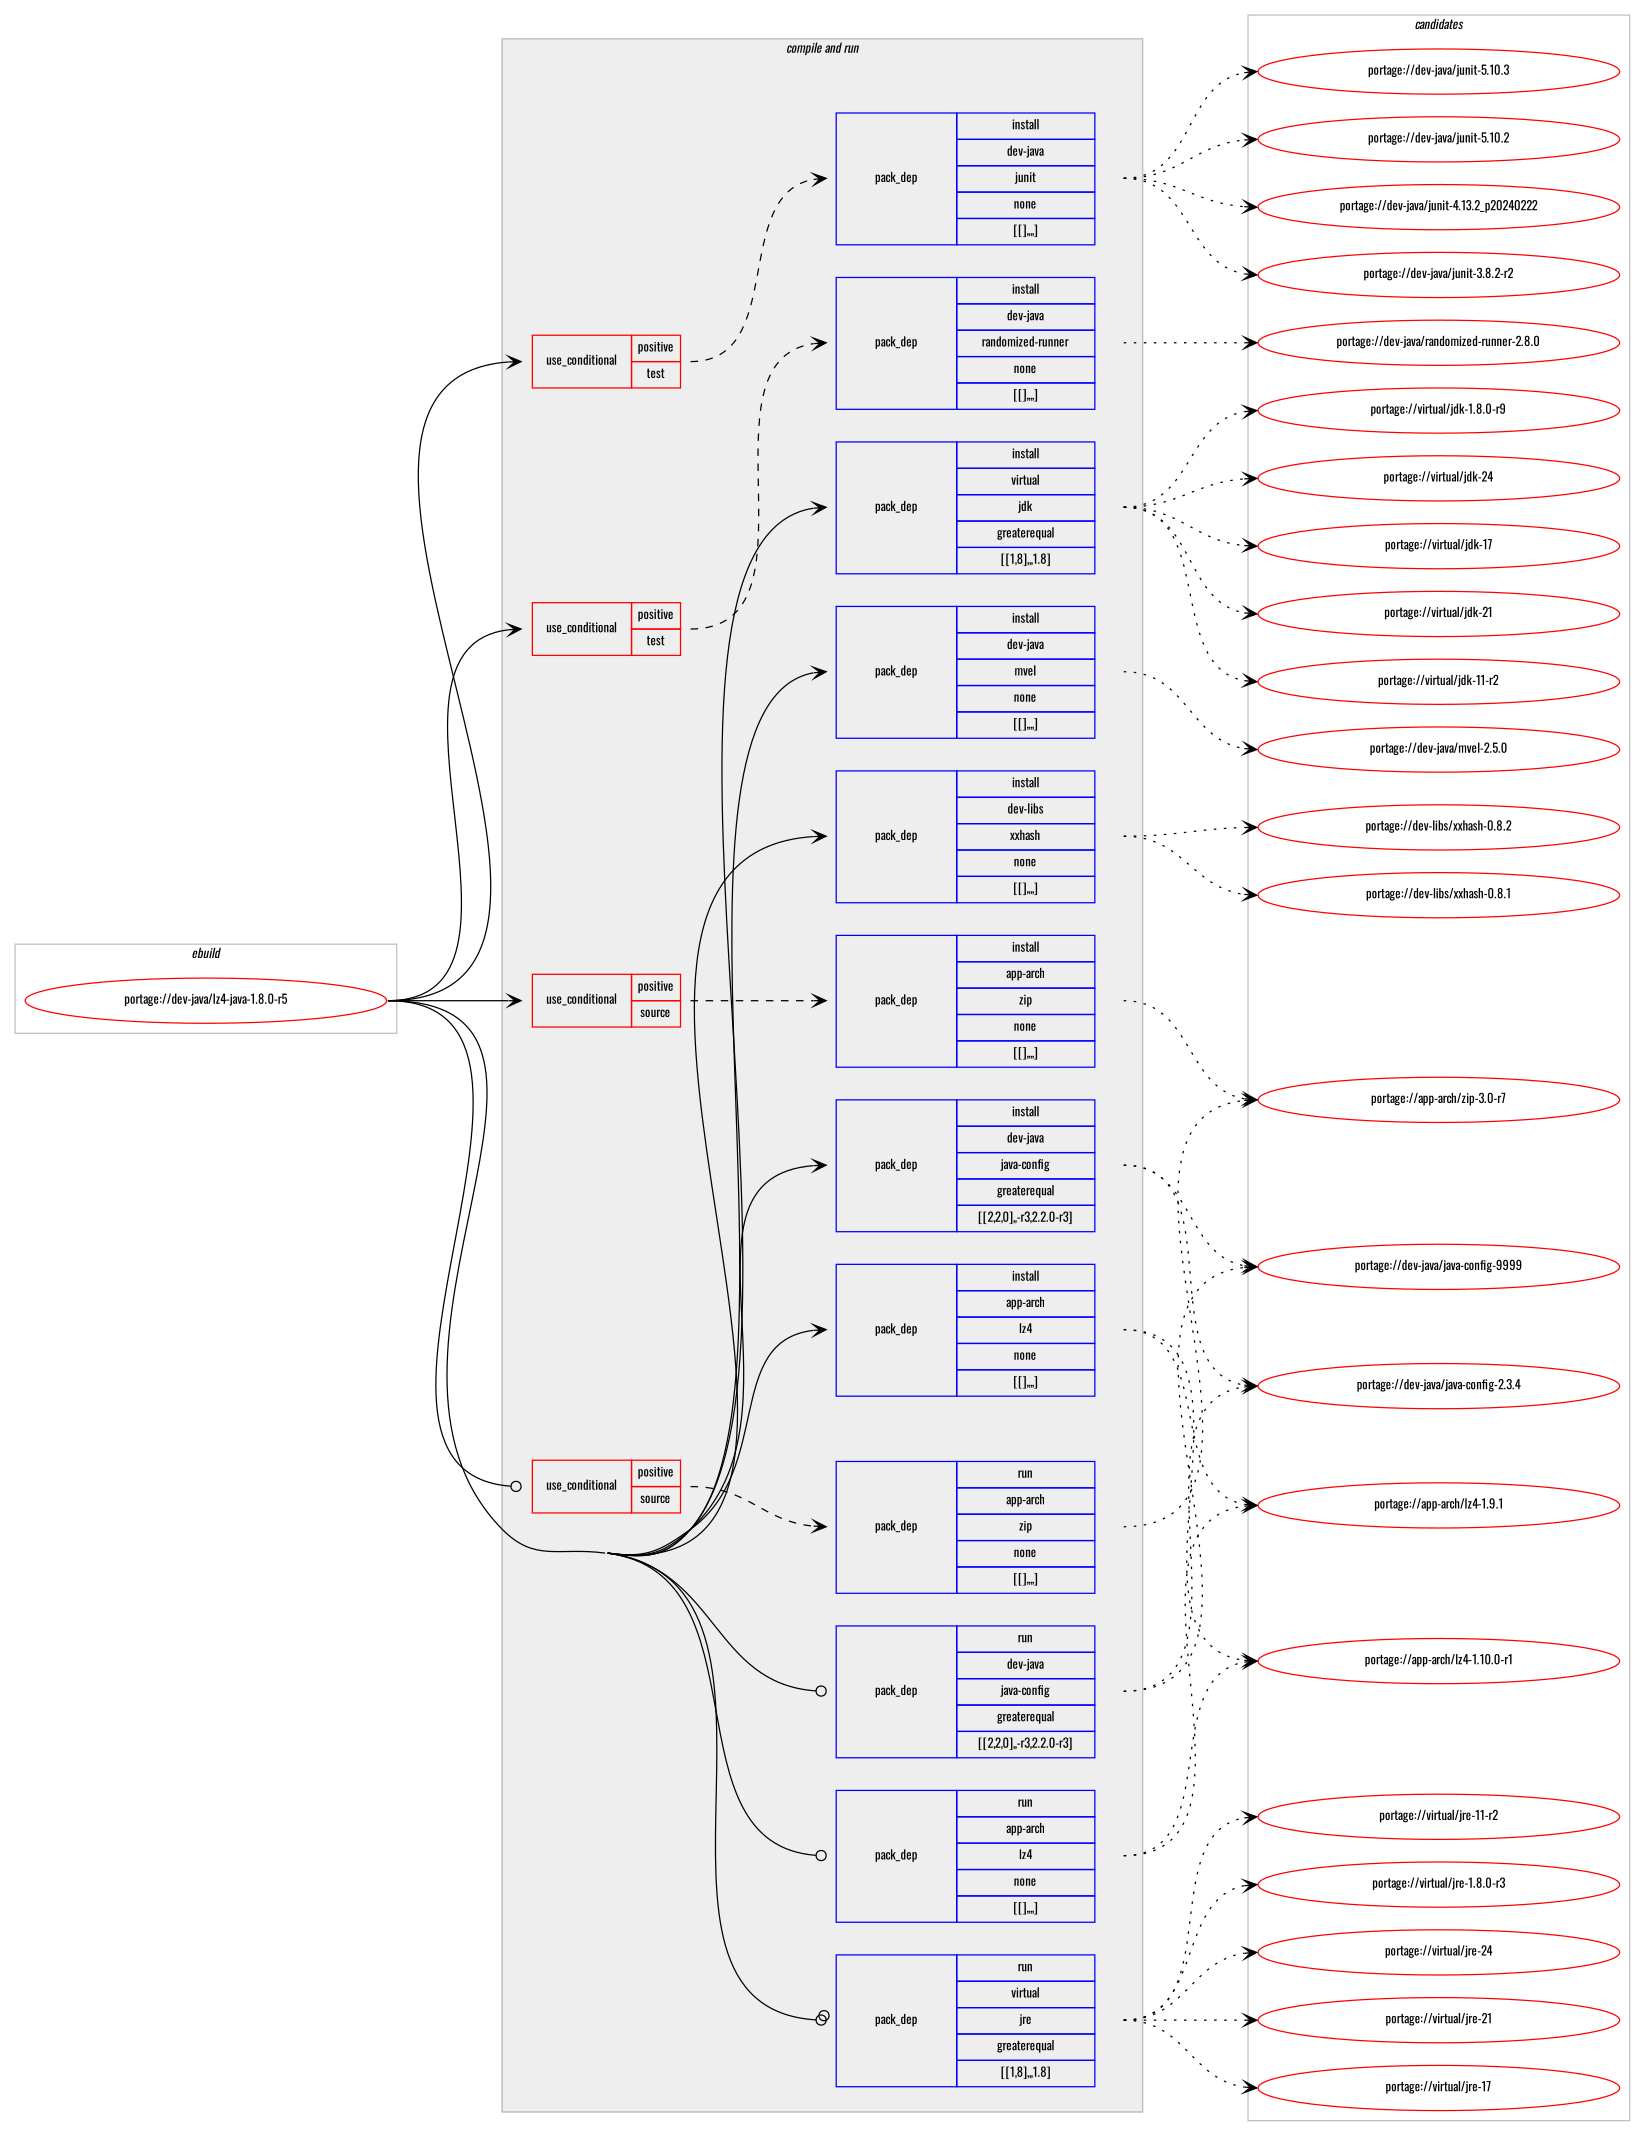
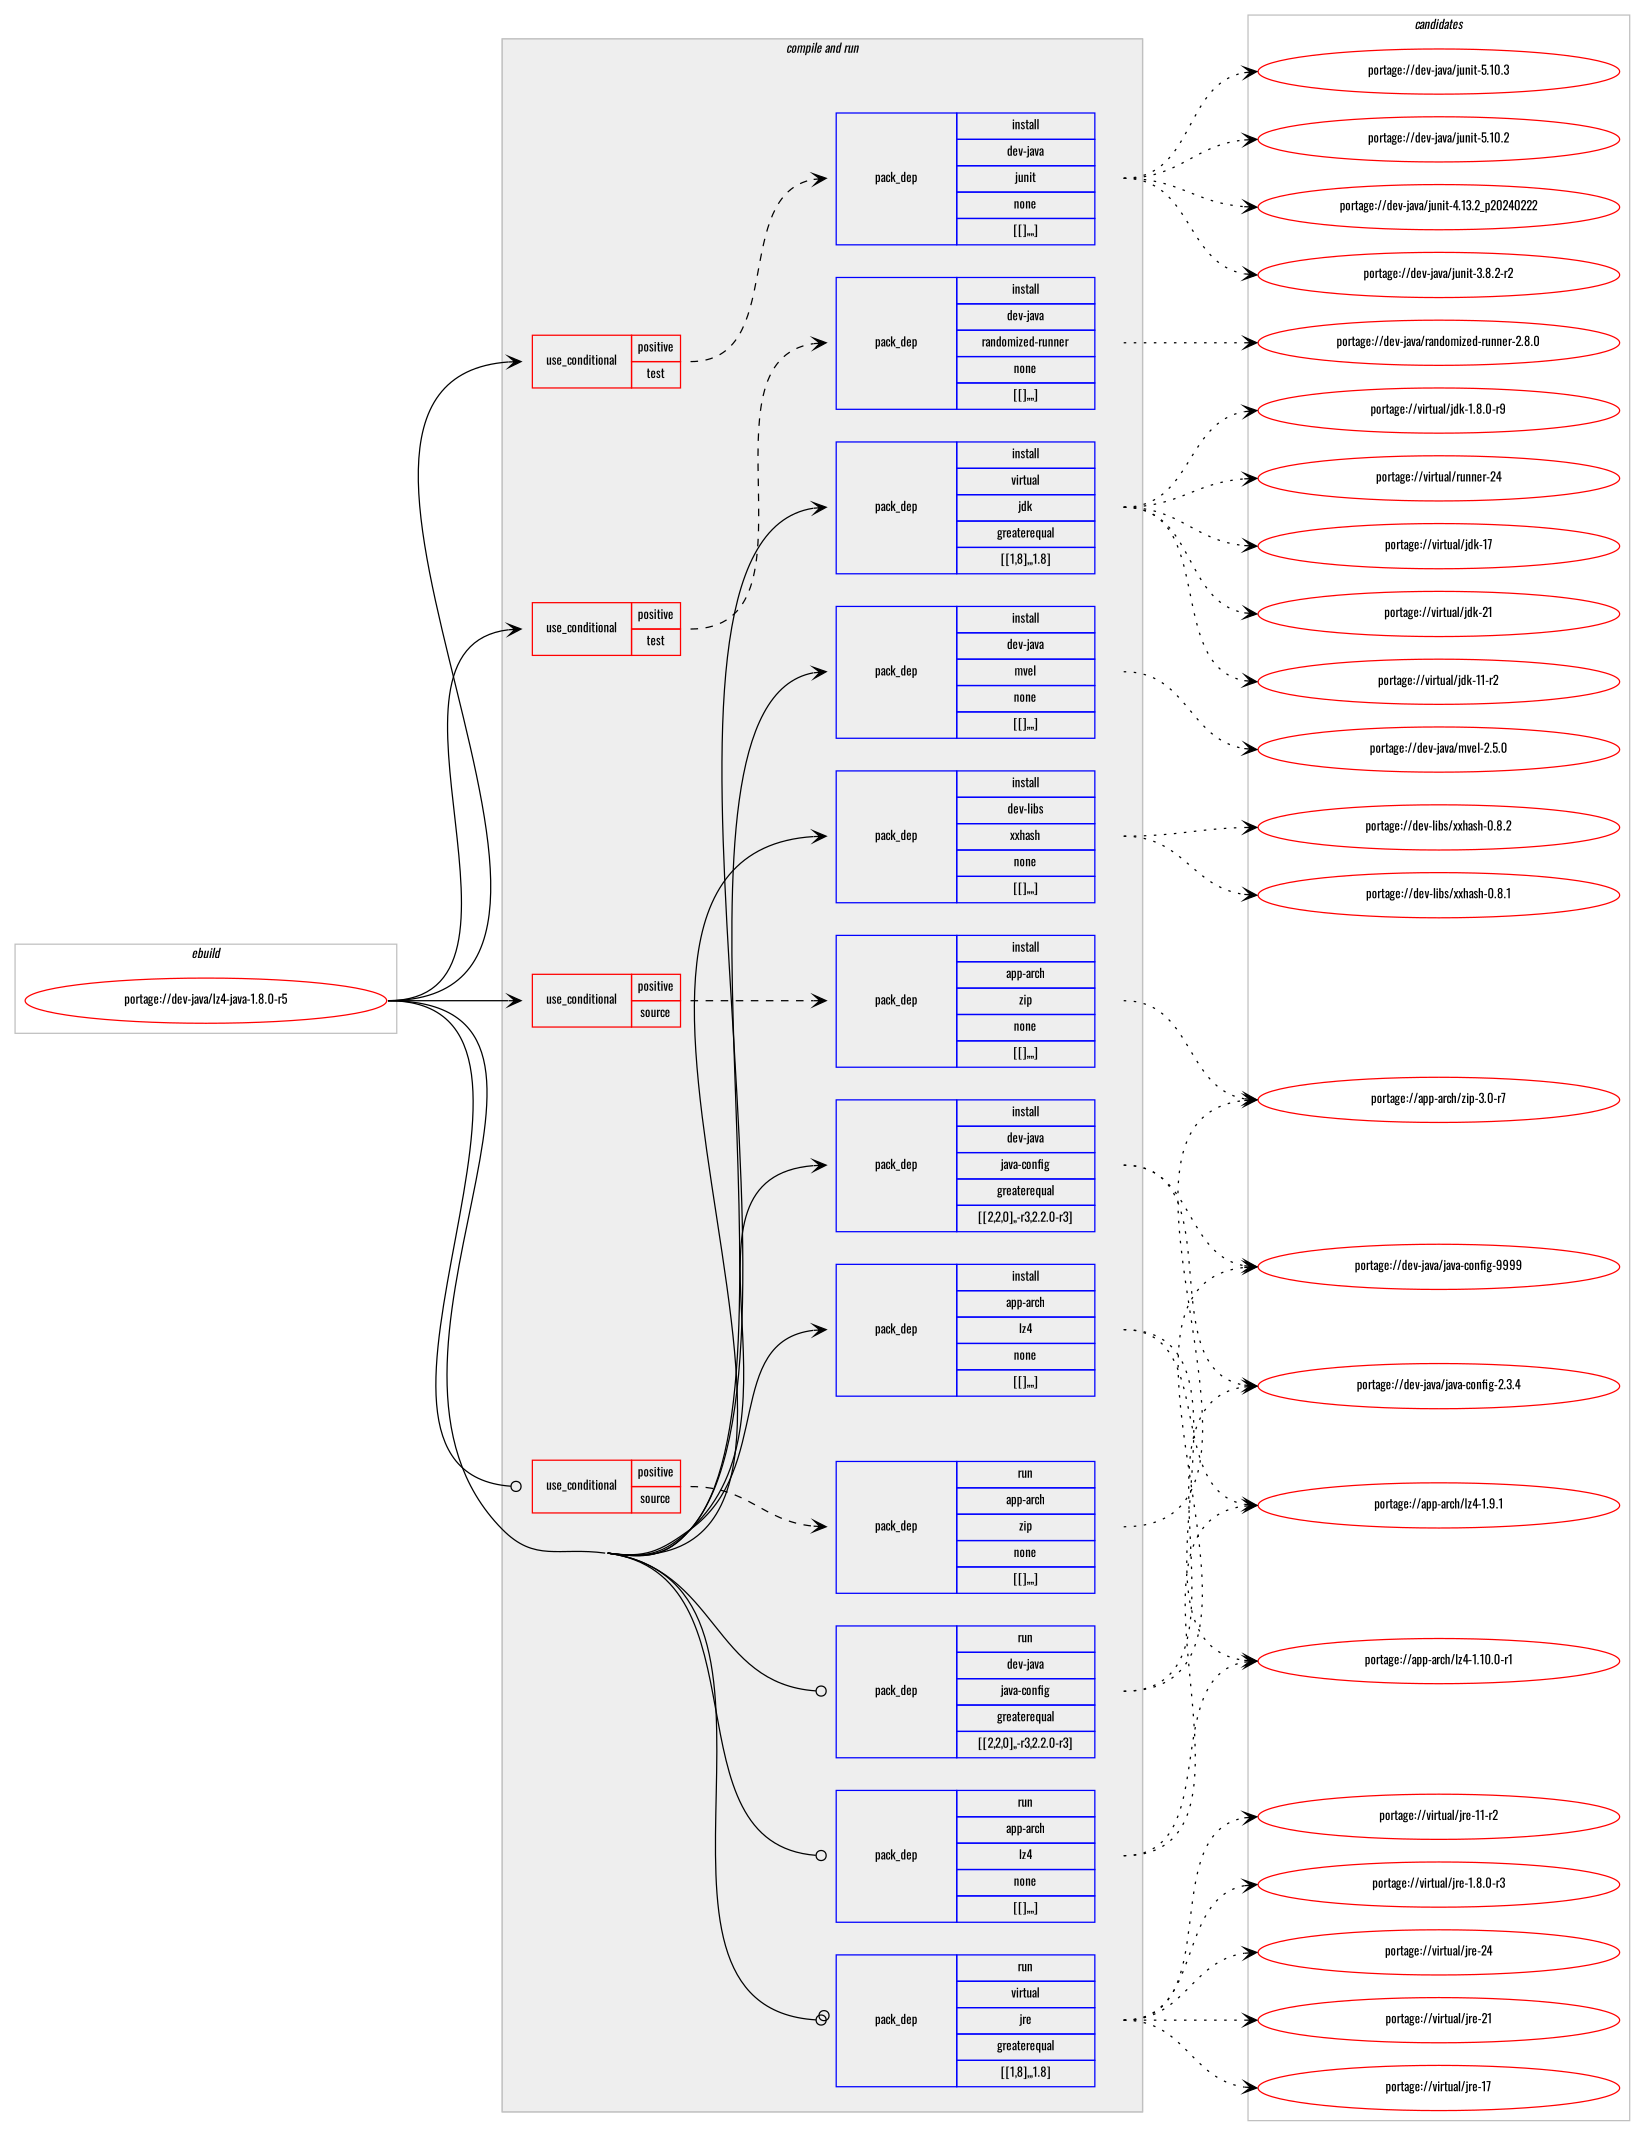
node "portage://virtual/jdk-24": label "portage://virtual/jdk-24" -> "portage://virtual/runner-24"
